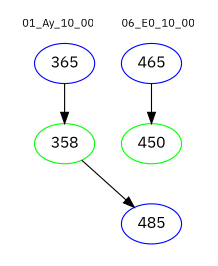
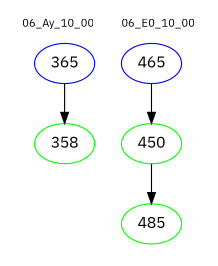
cluster "01_Ay_10_00": label "01_Ay_10_00" -> "06_Ay_10_00"
edge "358" -> "485": now "450" -> "485"
node "485": color blue -> green
